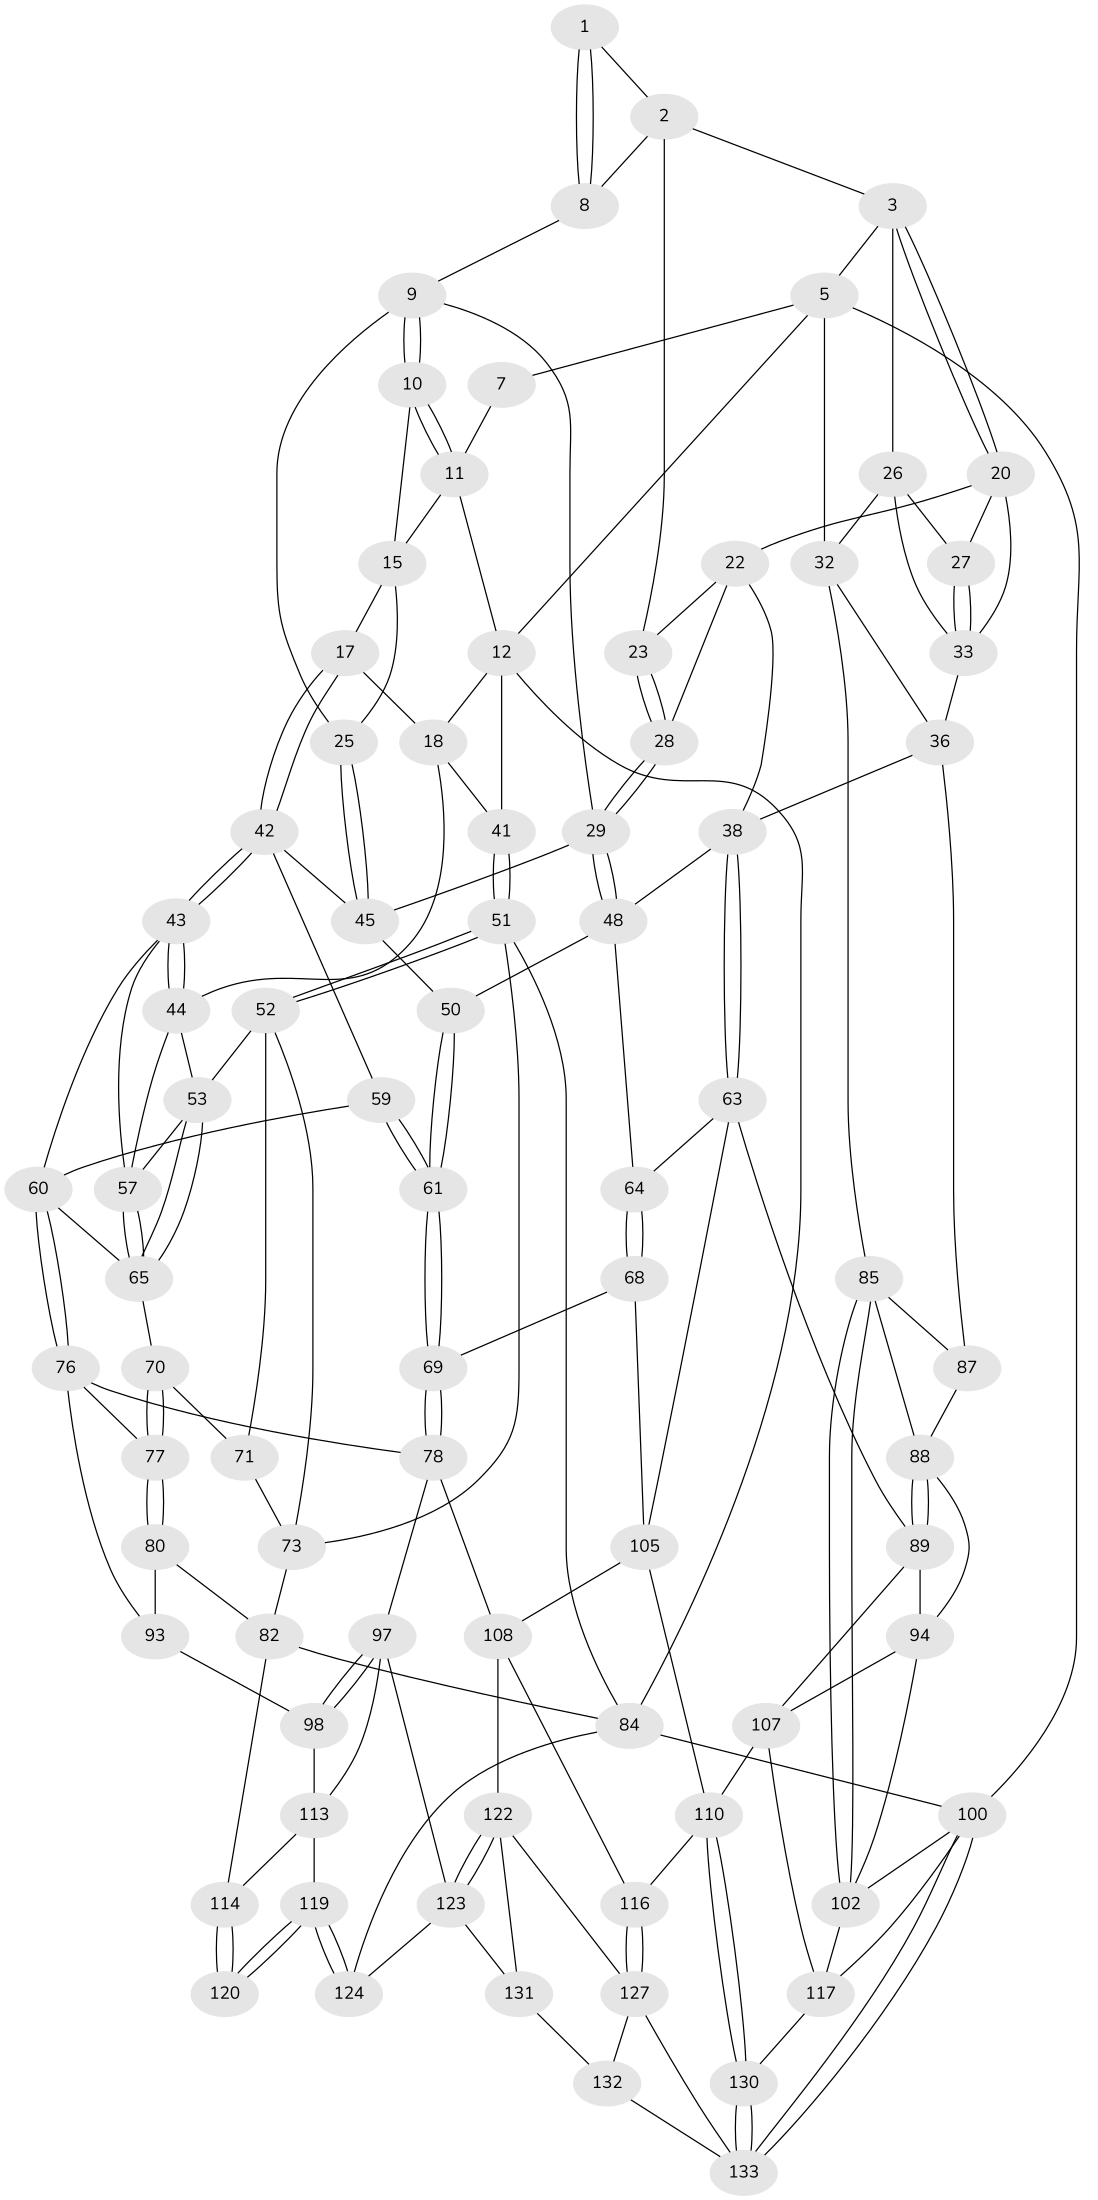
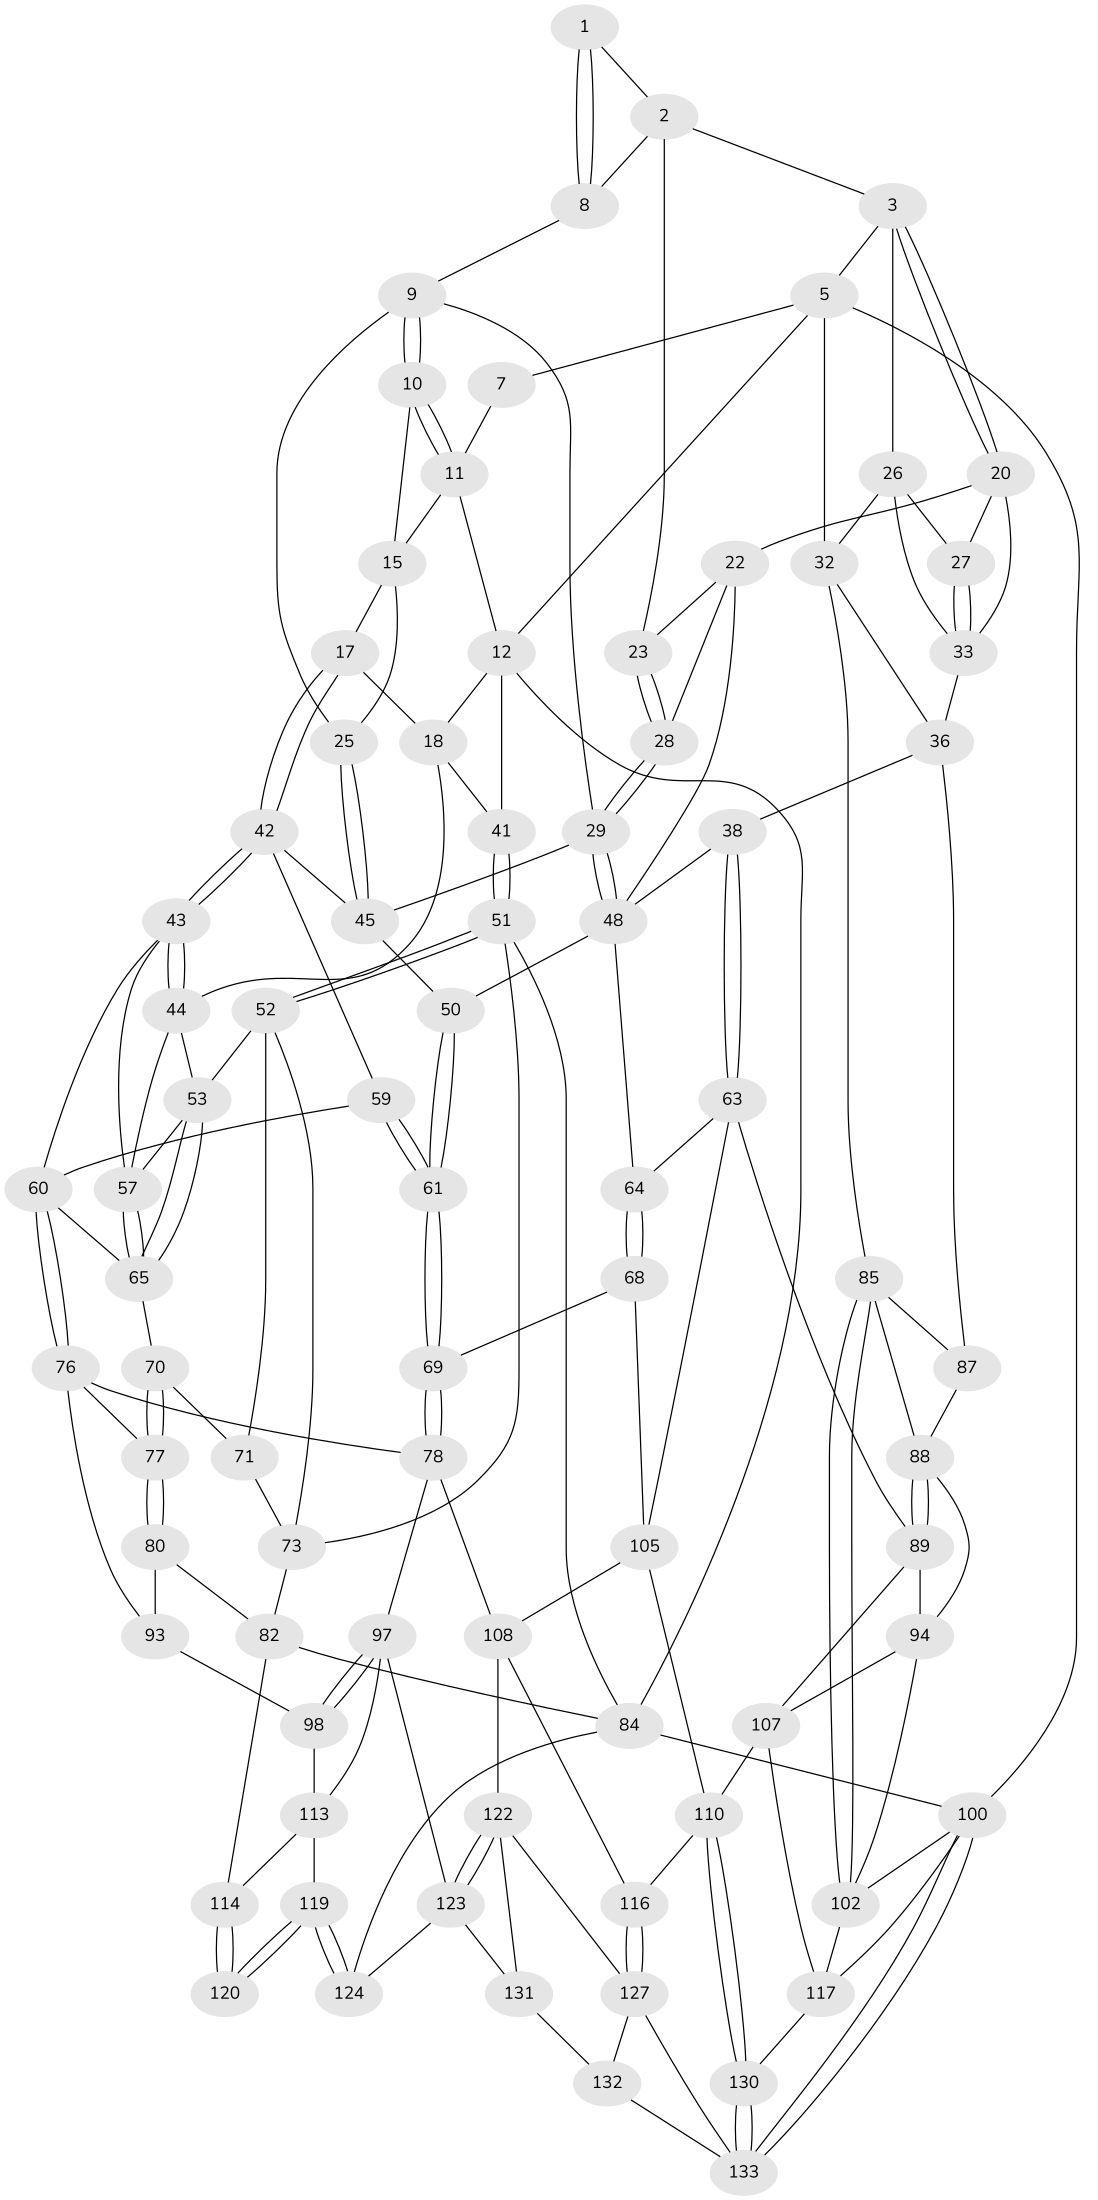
edge "22" -- "38": now "22" -- "48"
